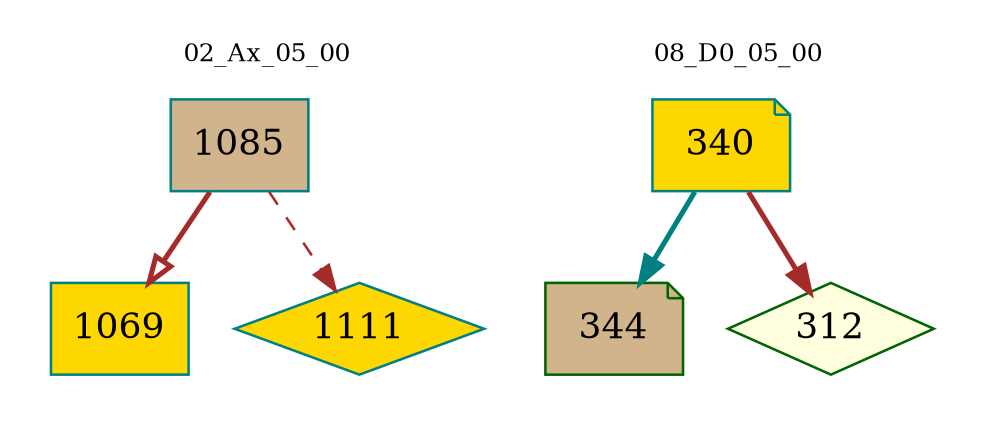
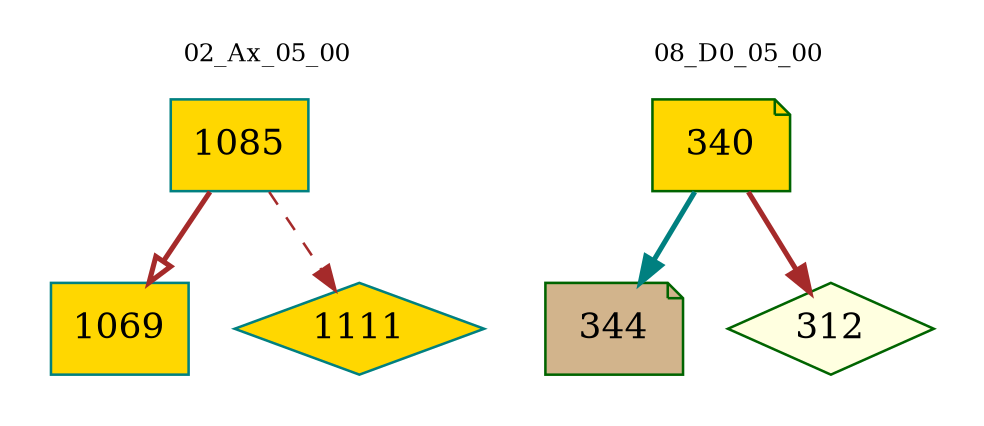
node "1085": fillcolor tan -> gold
node "340": color teal -> darkgreen
